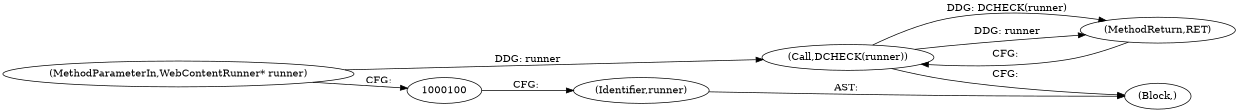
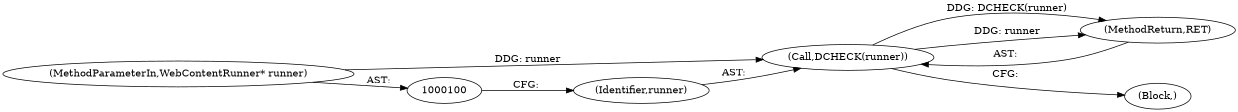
edge "(MethodReturn,RET)" -> "(Call,DCHECK(runner))": label "CFG: " -> "AST: "
edge "(MethodParameterIn,WebContentRunner* runner)" -> "1000100": label "CFG: " -> "AST: "
edge "(Identifier,runner)" -> "(Block,)": now "(Identifier,runner)" -> "(Call,DCHECK(runner))"
